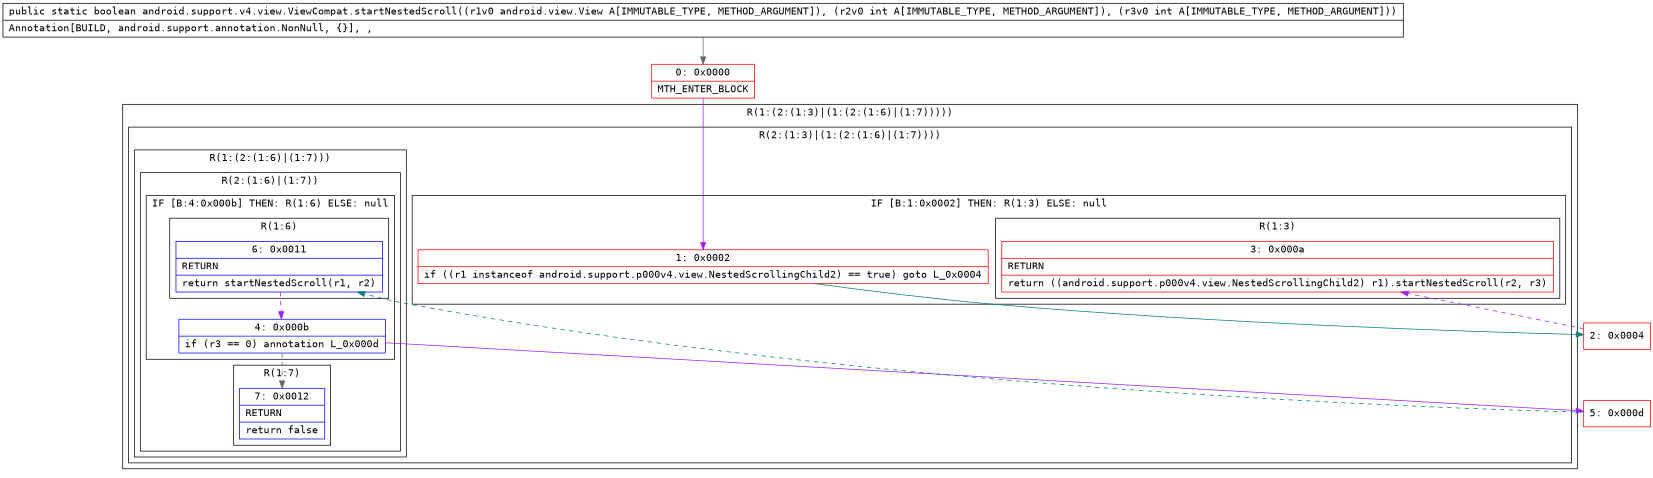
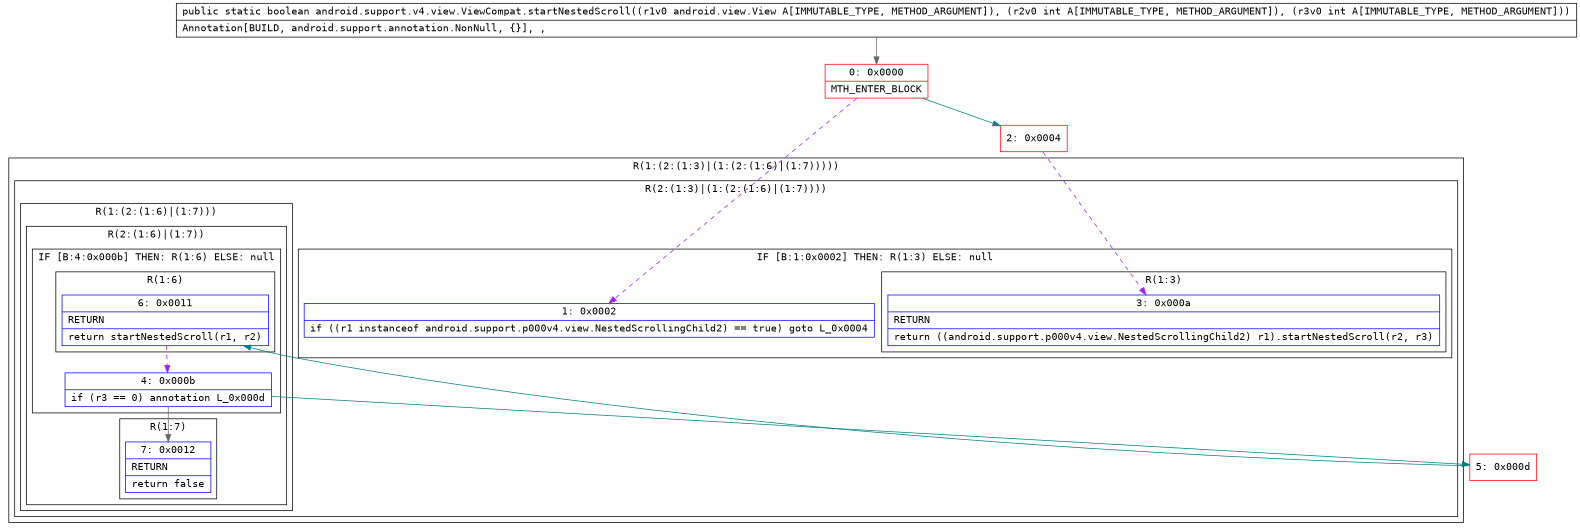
edge "0: 0x0000" -> "1: 0x0002": style solid -> dashed
node "1: 0x0002": color red -> blue
node "3: 0x000a": color red -> blue
edge "1: 0x0002" -> "2: 0x0004": now "0: 0x0000" -> "2: 0x0004"
edge "5: 0x000d" -> "6: 0x0011": style dashed -> solid
edge "4: 0x000b" -> "5: 0x000d": color purple -> teal
edge "4: 0x000b" -> "7: 0x0012": style dashed -> solid
